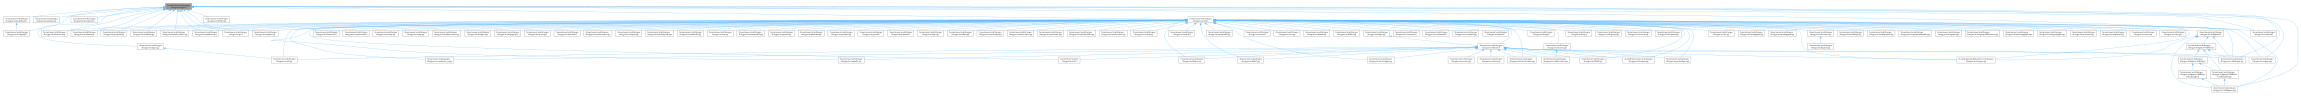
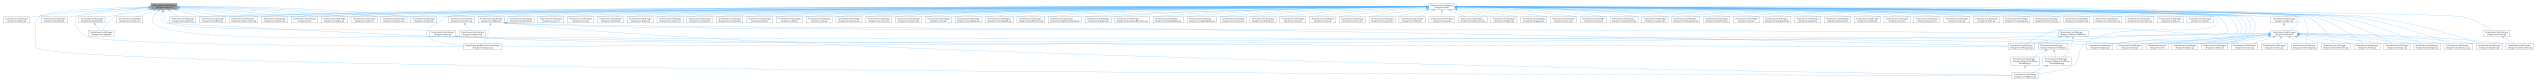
edge "/home/runner/work/doxygen /doxygen/src/util.h" -> "/home/runner/work/doxygen /doxygen/src/regex.h": removed
node "/home/runner/work/doxygen /doxygen/src/dotdirdeps.cpp": removed
node "/dotattributes/runner/work/doxygen /doxygen/src/latexgen.cpp": label "/dotattributes/runner/work/doxygen /doxygen/src/latexgen.cpp" -> "/home/runner/work/doxygen /doxygen/src/latexgen.cpp"
